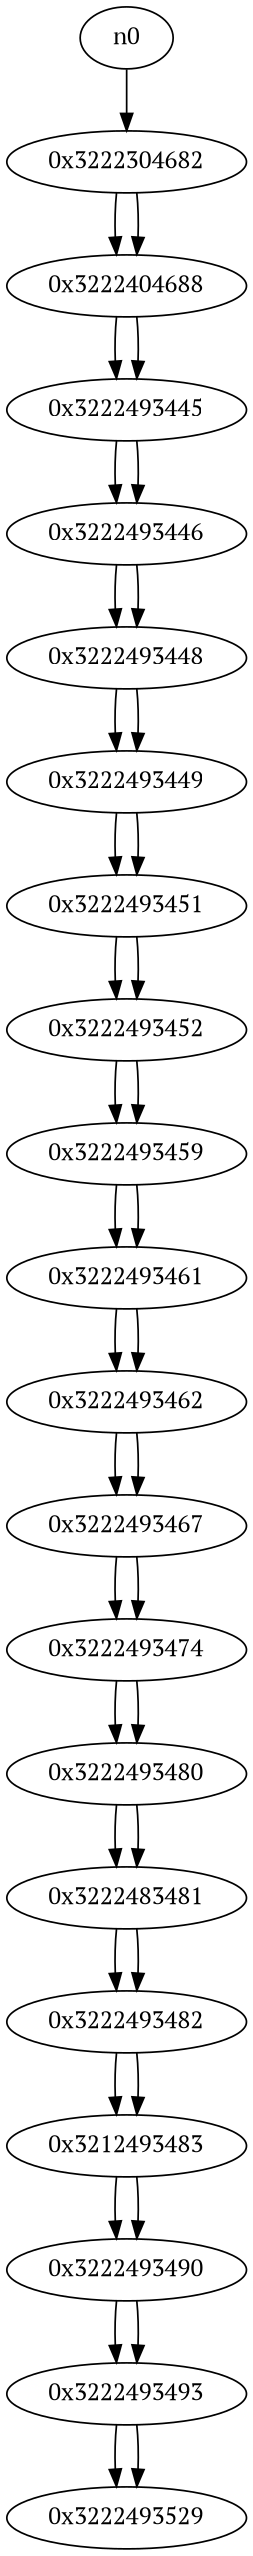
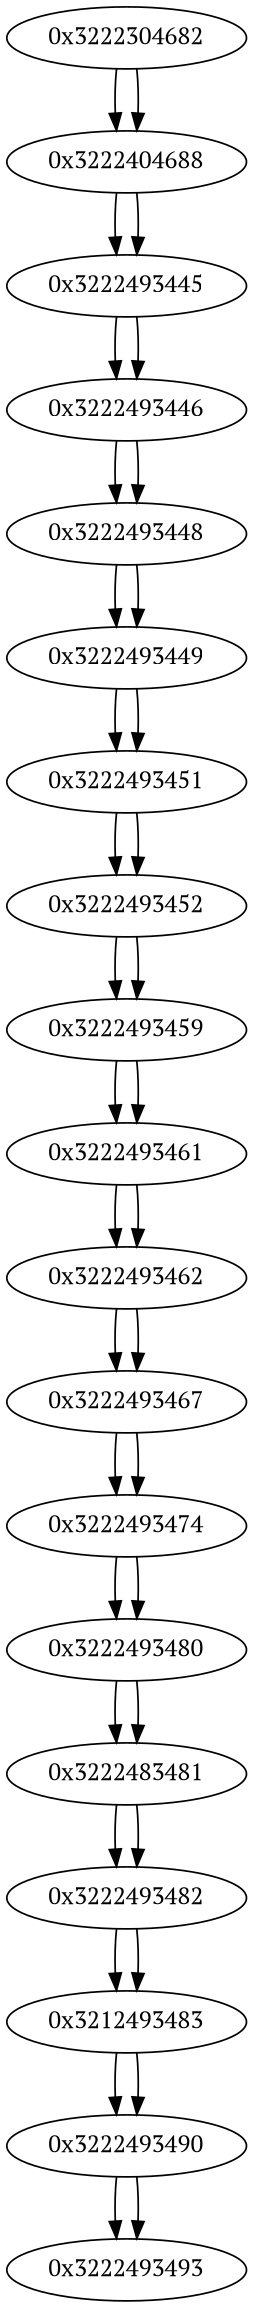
node "n0": removed
node "0x3222493529": removed
